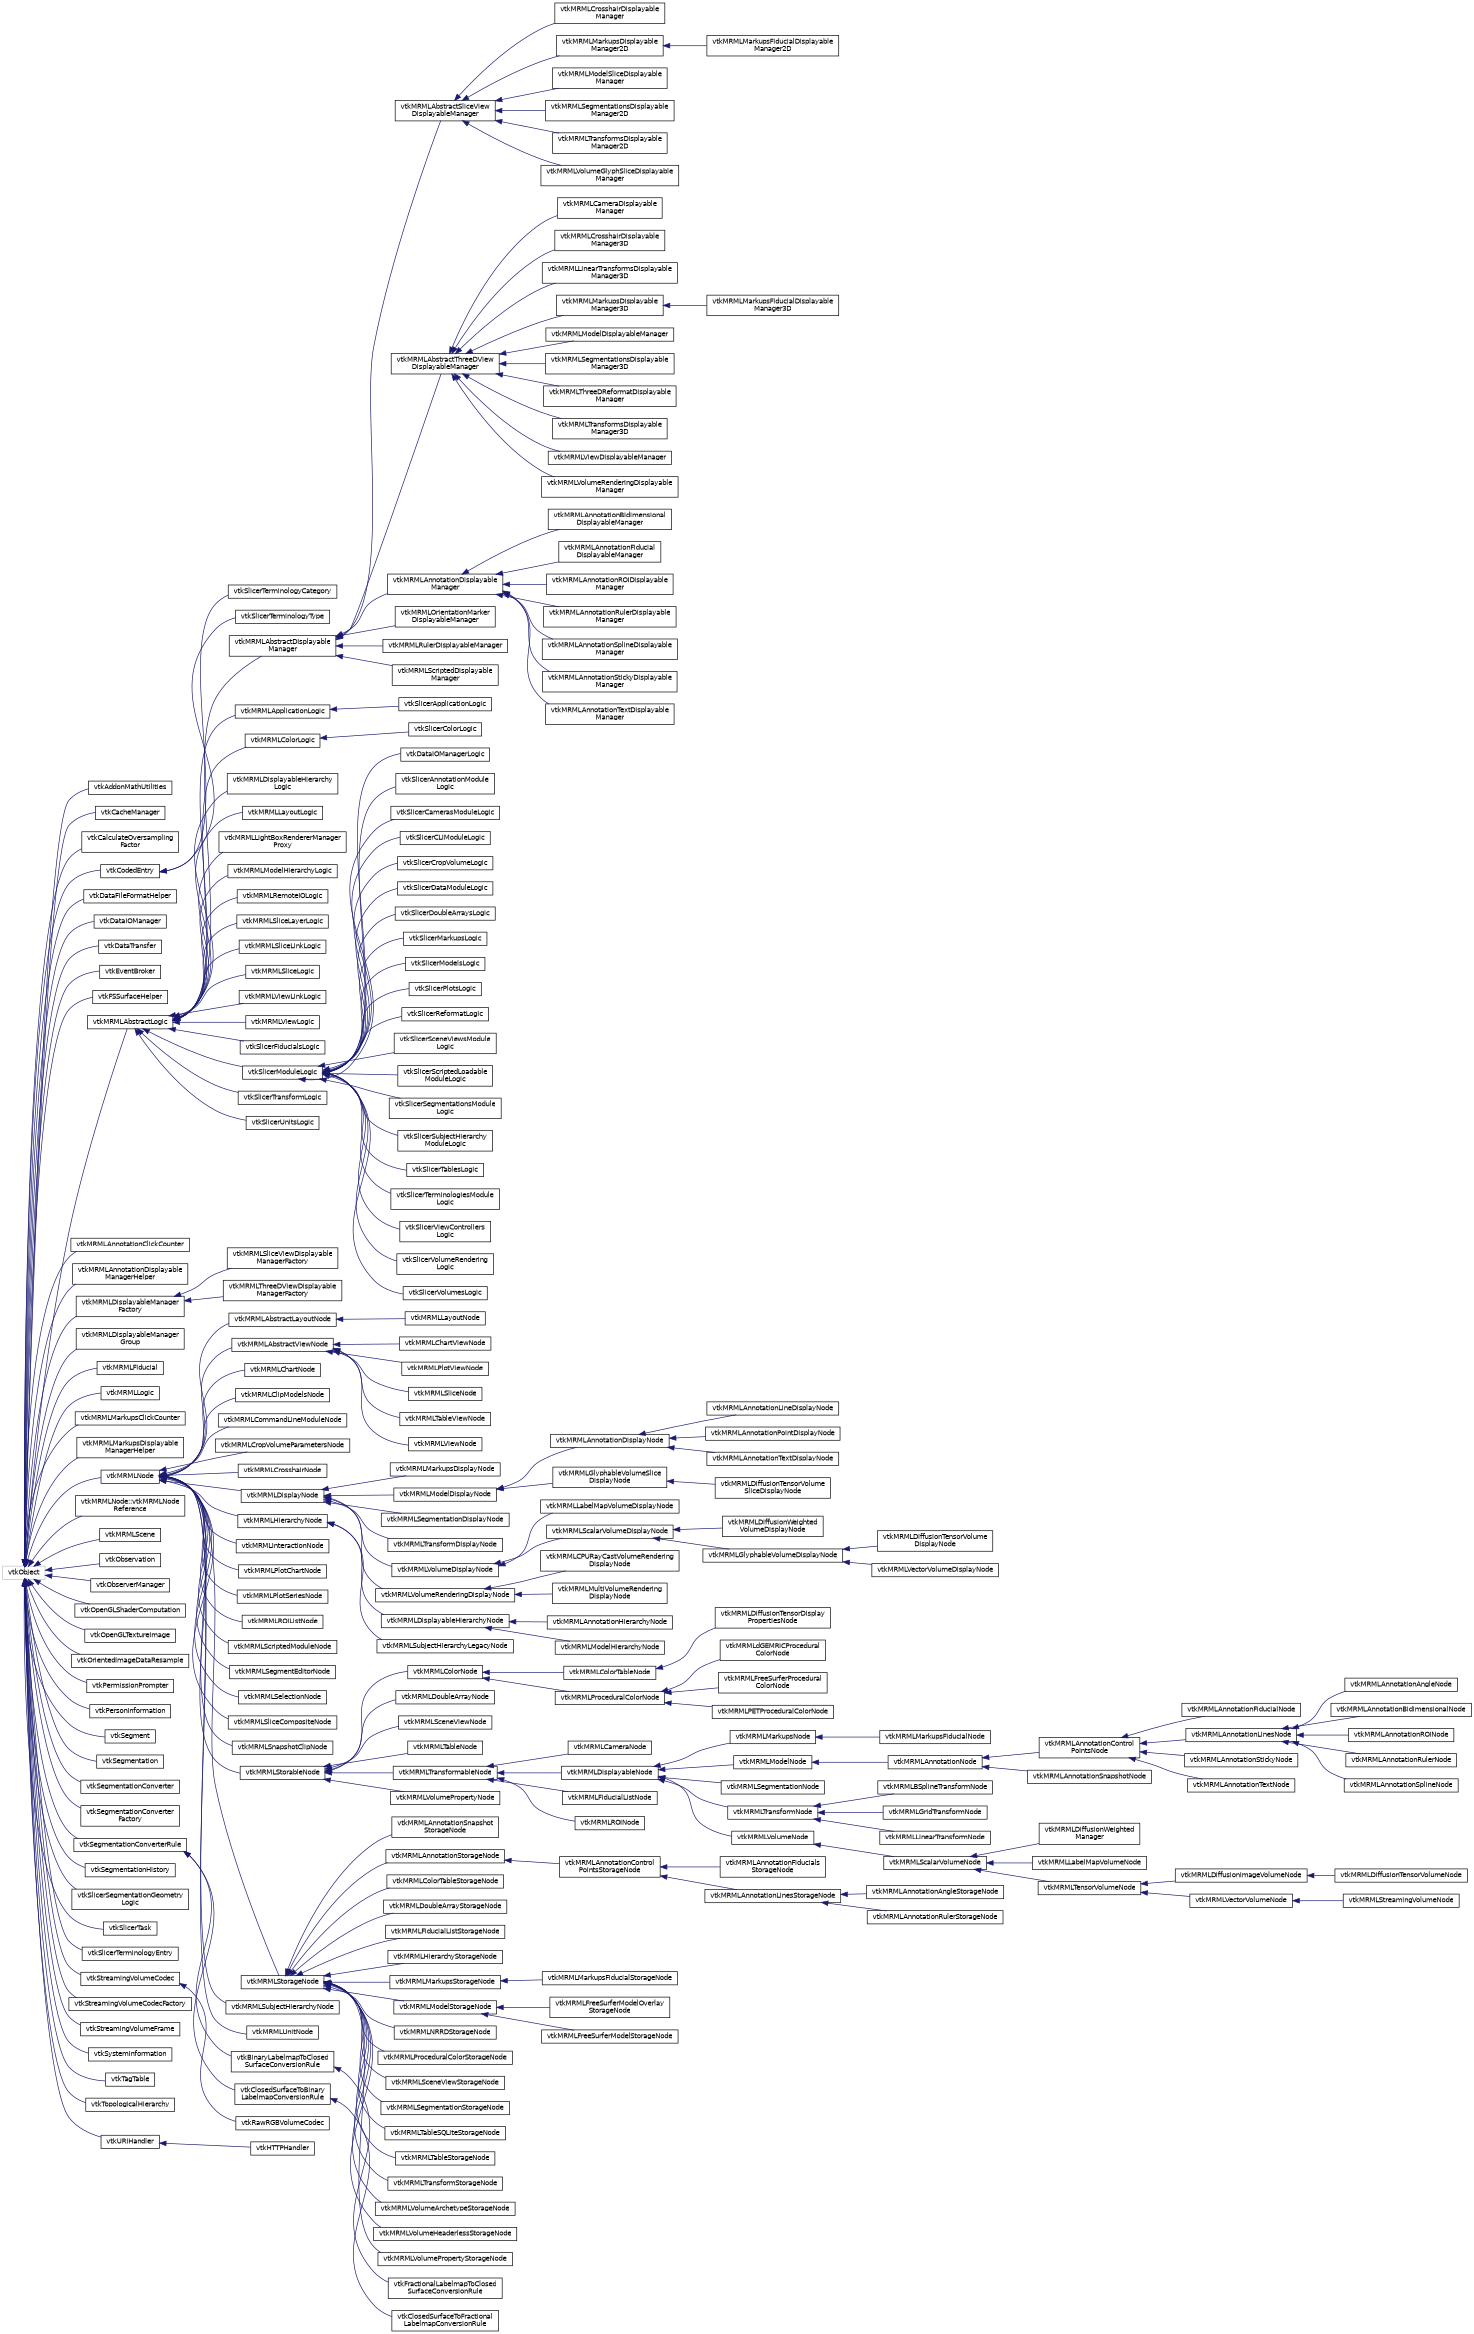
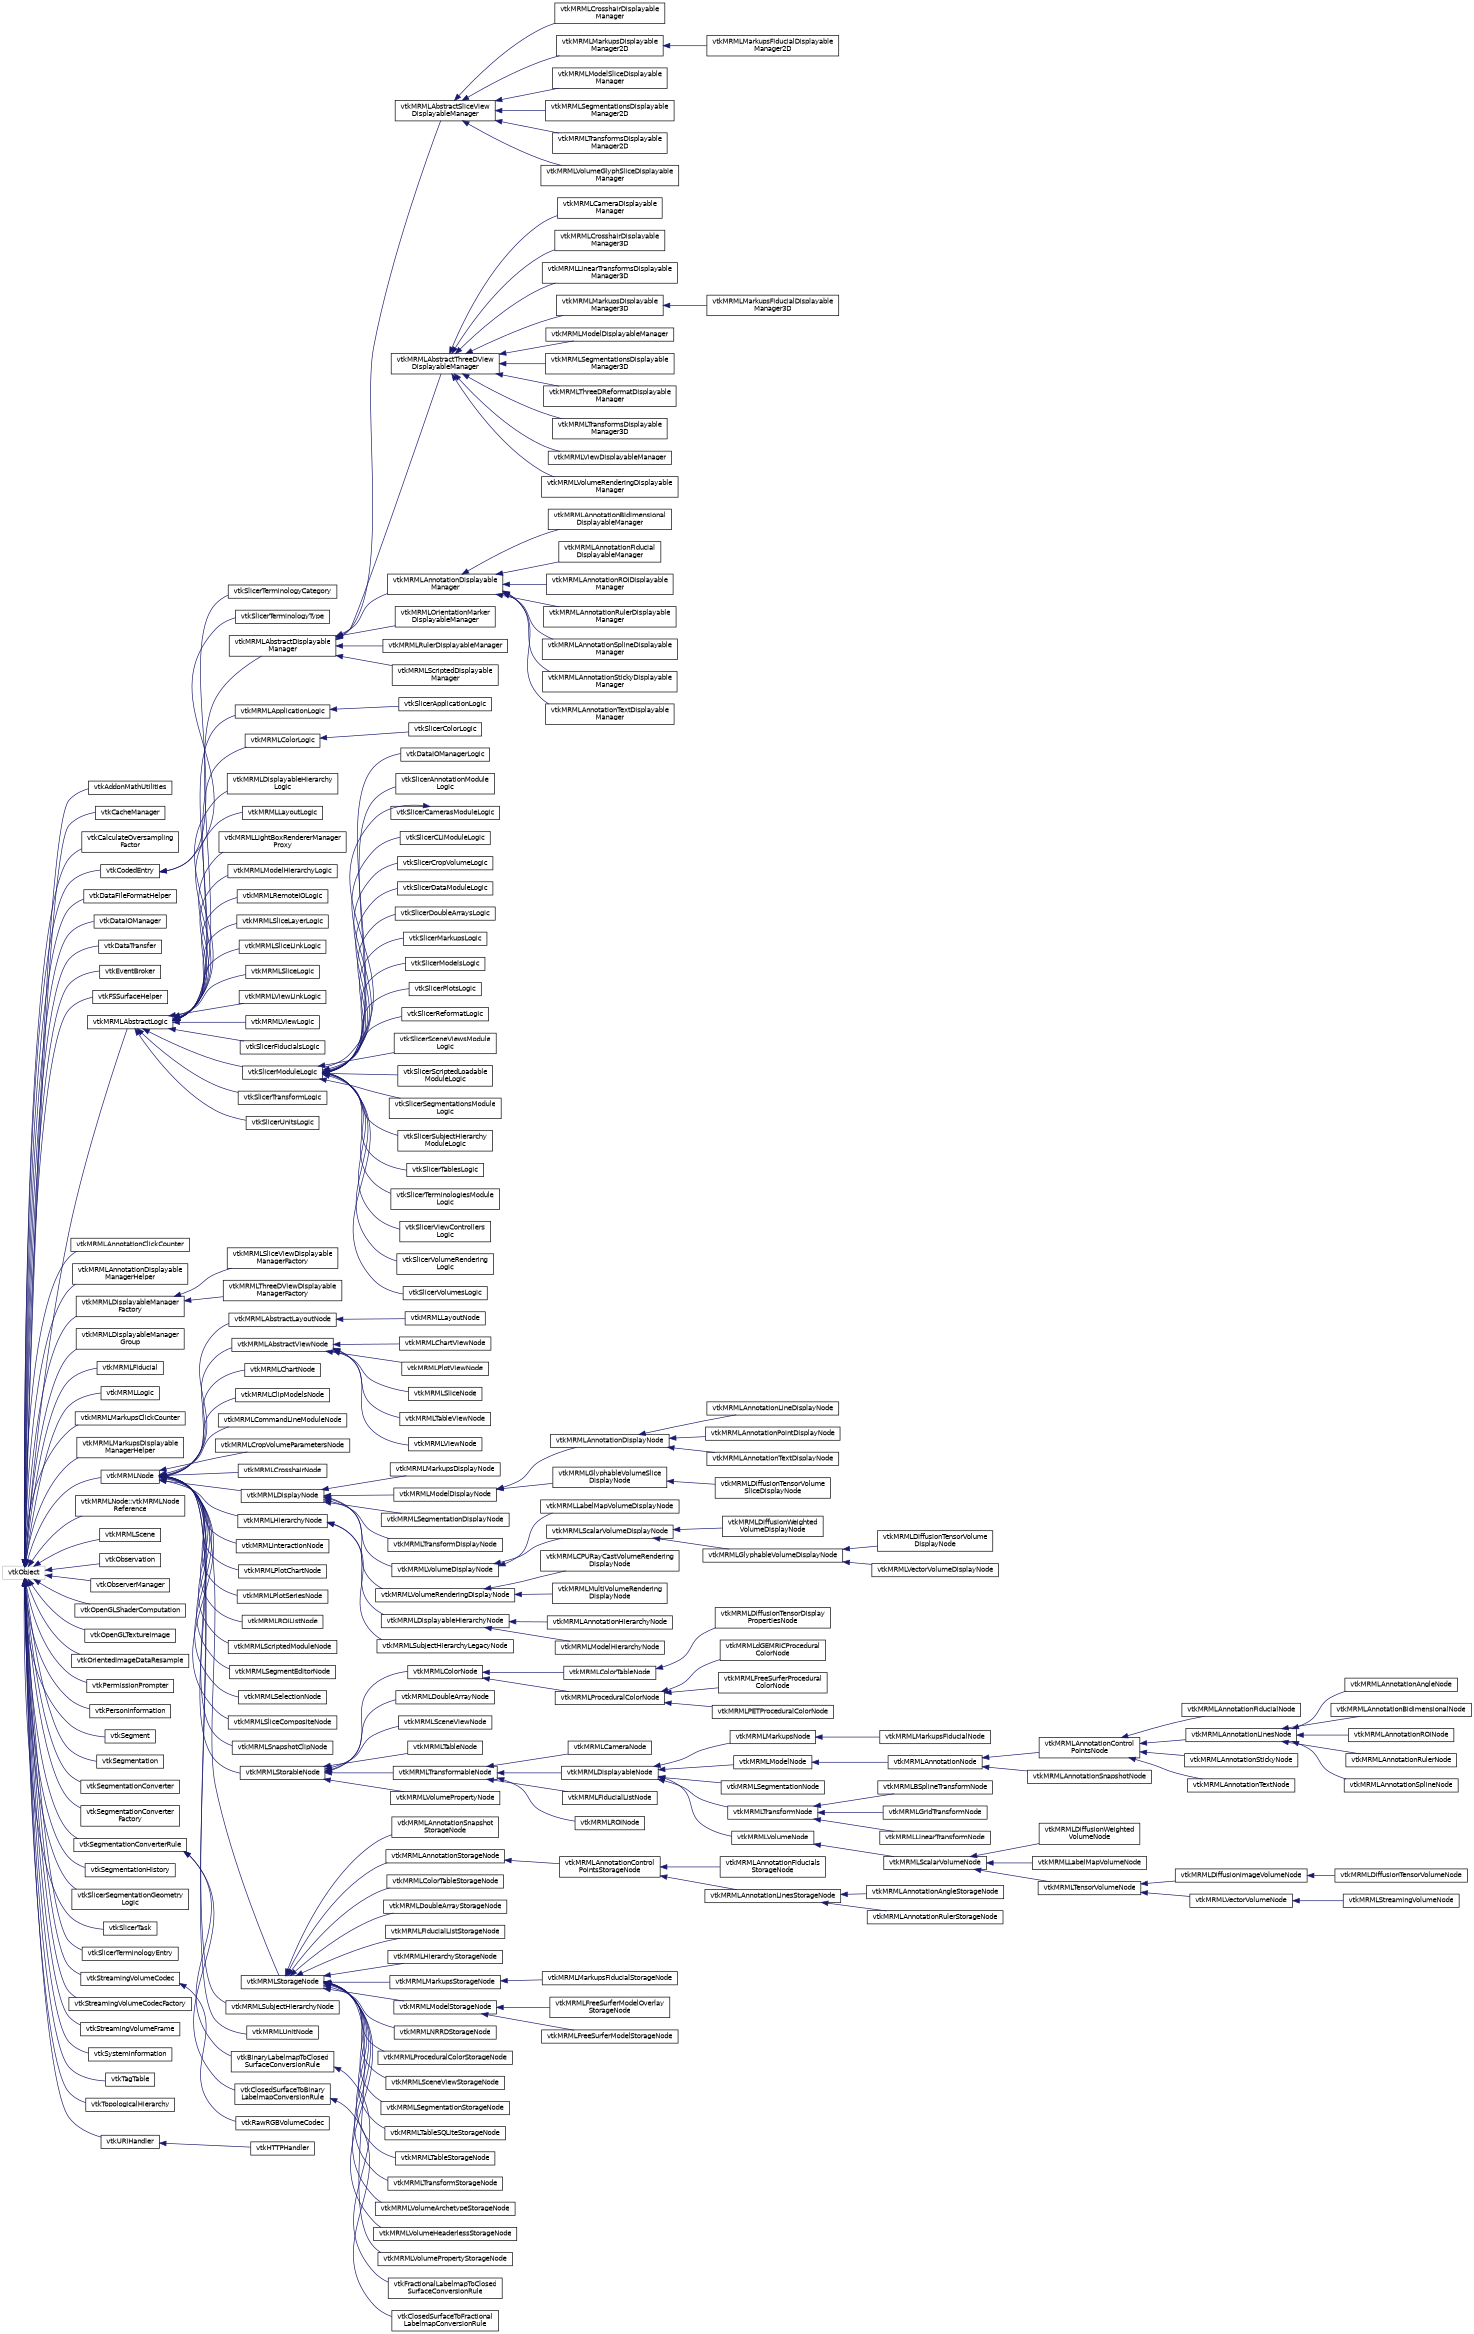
edge "vtkSlicerCamerasModuleLogic" -> "vtkSlicerModuleLogic": reversed
node "vtkMRMLDiffusionWeighted Manager": label "vtkMRMLDiffusionWeighted Manager" -> "vtkMRMLDiffusionWeighted VolumeNode"
